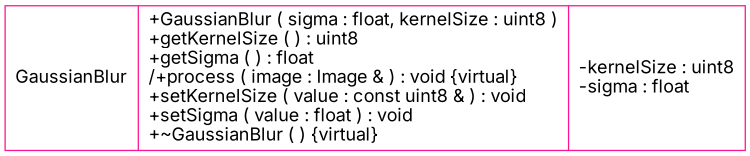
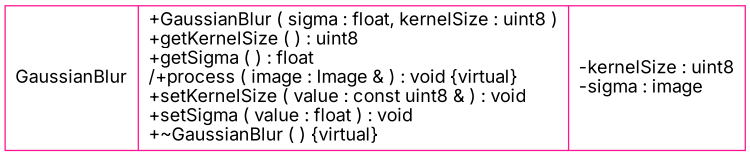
node "GaussianBlur": text "-sigma : float" -> "-sigma : image"
